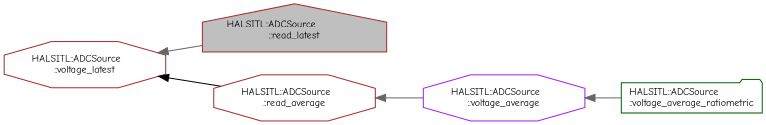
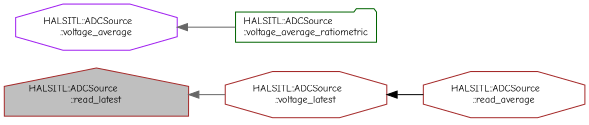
edge "HALSITL::ADCSource ::read_latest" -> "HALSITL::ADCSource ::voltage_latest": reversed
edge "HALSITL::ADCSource ::voltage_average" -> "HALSITL::ADCSource ::read_average": removed
